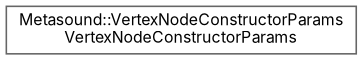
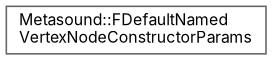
node "Metasound::VertexNodeConstructorParams VertexNodeConstructorParams": label "Metasound::VertexNodeConstructorParams VertexNodeConstructorParams" -> "Metasound::FDefaultNamed VertexNodeConstructorParams"
